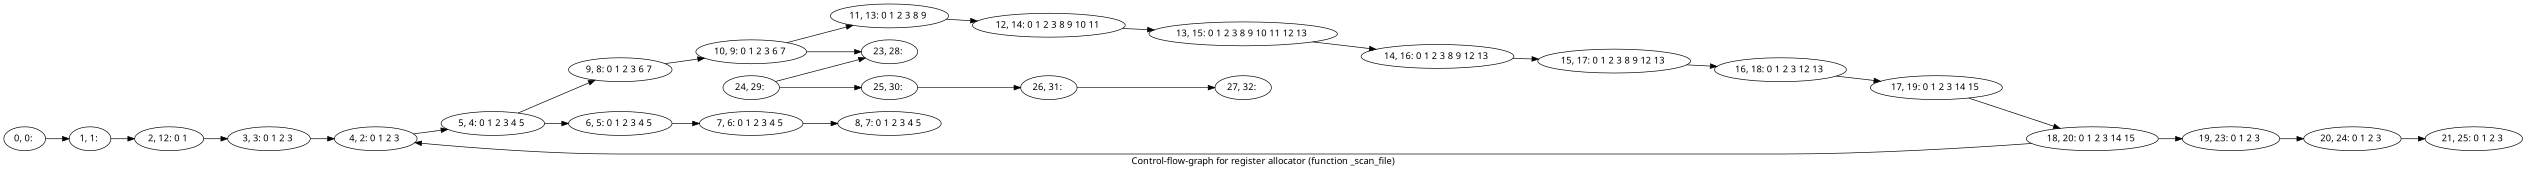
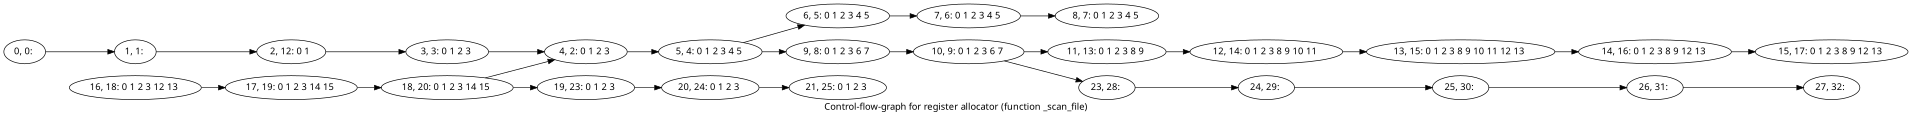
edge "15, 17: 0 1 2 3 8 9 12 13" -> "16, 18: 0 1 2 3 12 13": removed
edge "24, 29:" -> "23, 28:": reversed
